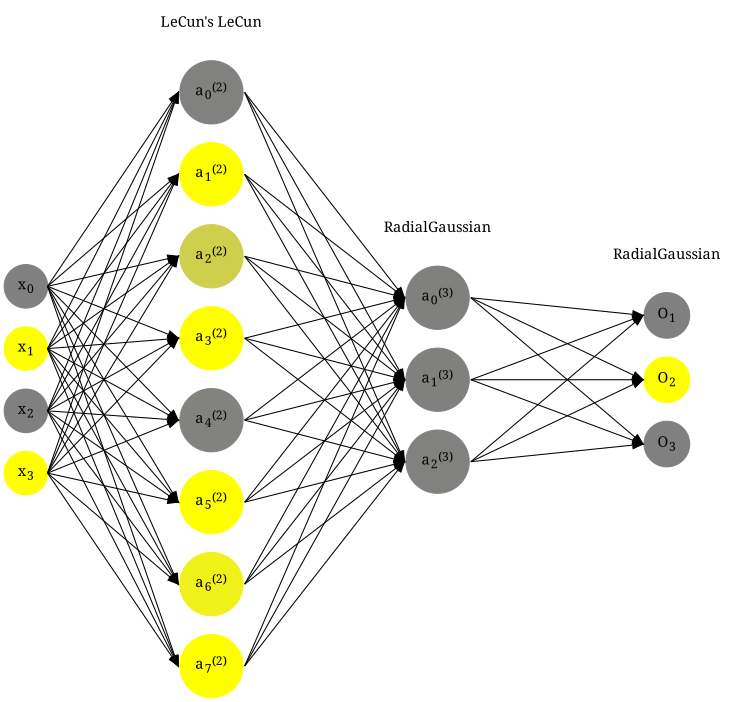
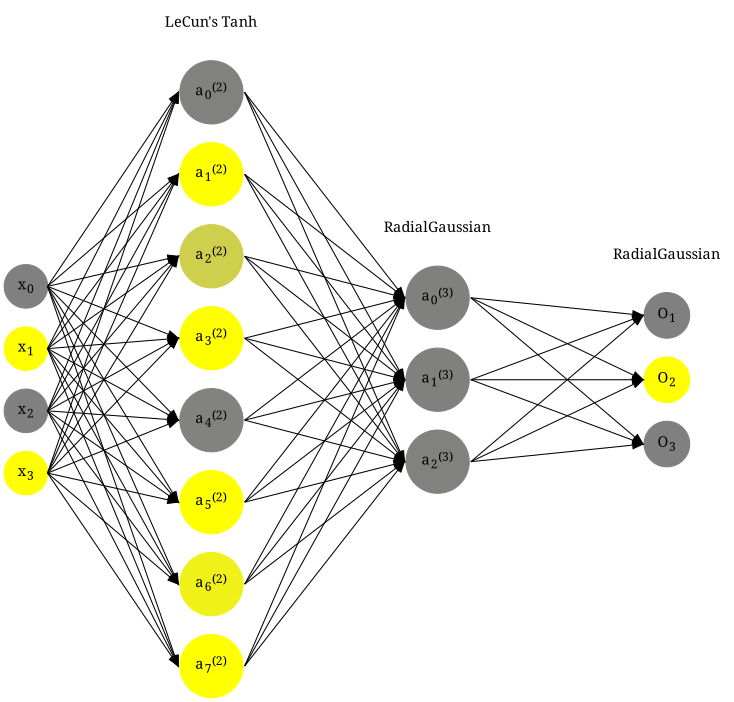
node "LeCun's LeCun": label "LeCun's LeCun" -> "LeCun's Tanh"
